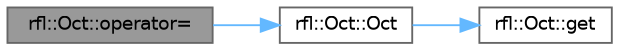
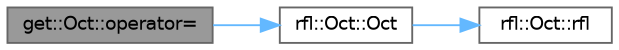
node "rfl::Oct::operator=": label "rfl::Oct::operator=" -> "get::Oct::operator="
node "rfl::Oct::get": label "rfl::Oct::get" -> "rfl::Oct::rfl"
